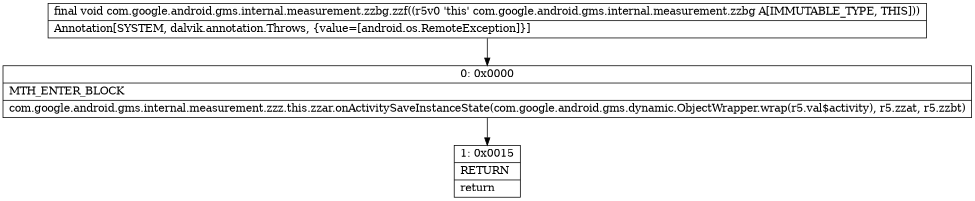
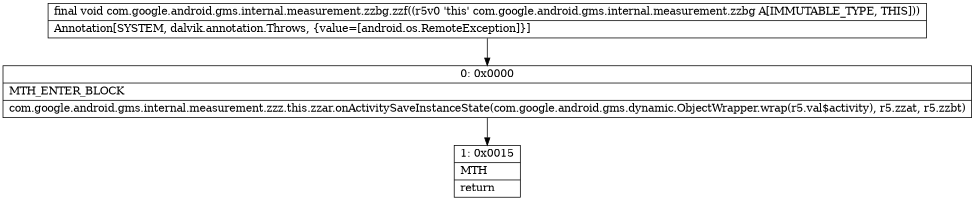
node "1: 0x0015": text "RETURN" -> "MTH"
